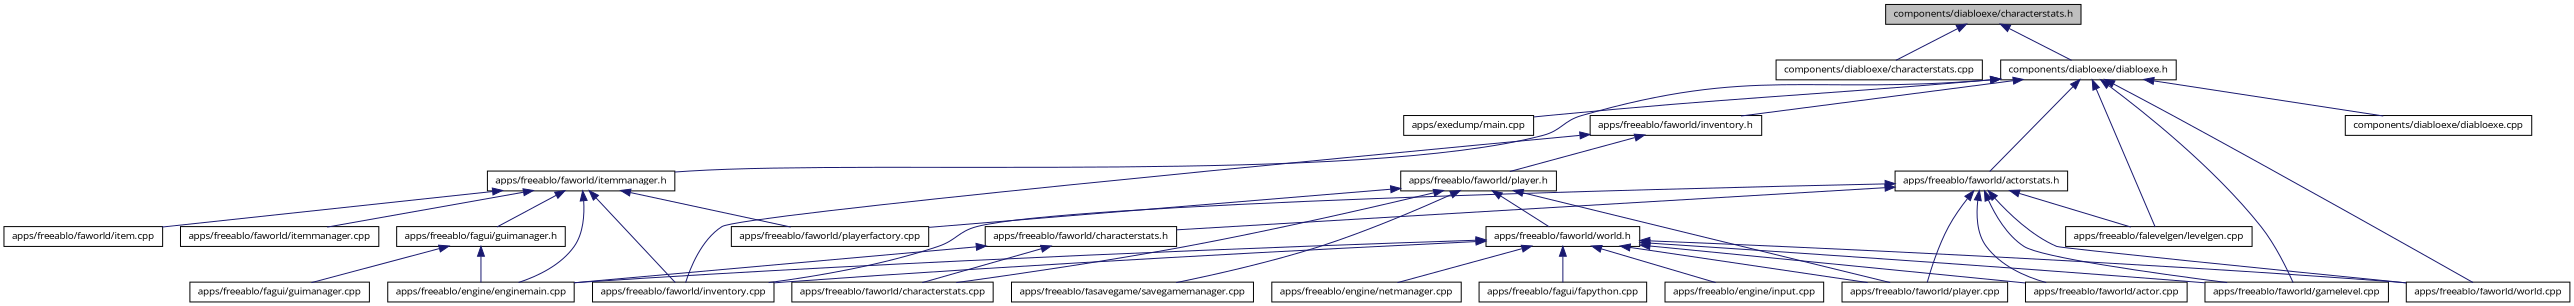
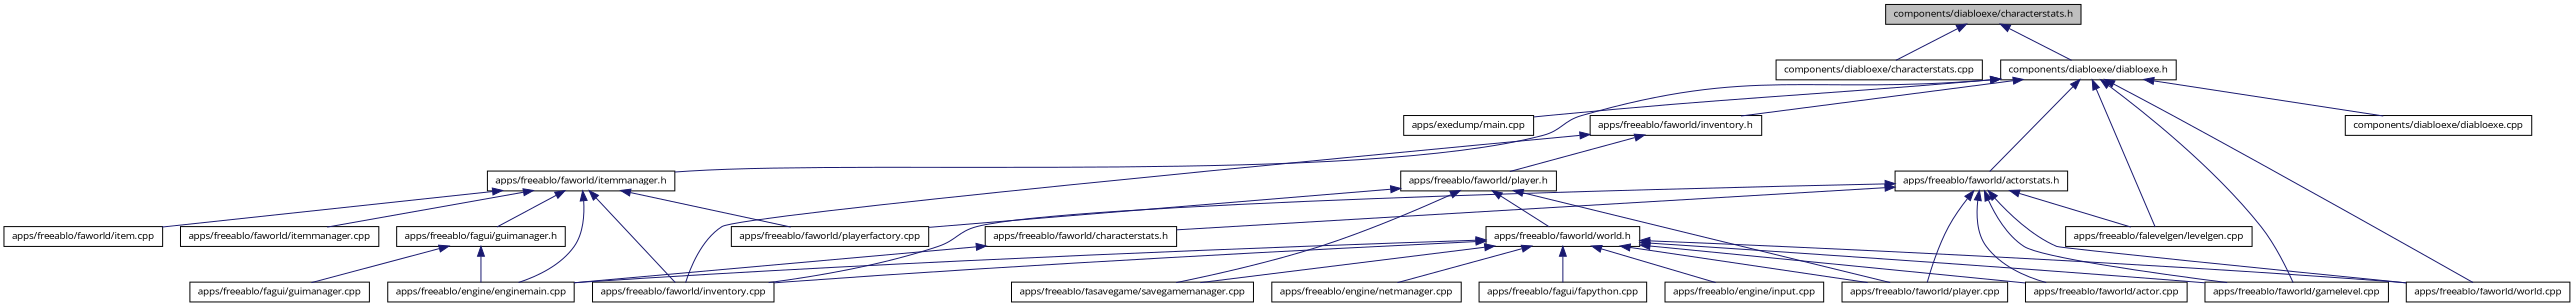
edge "apps/freeablo/fasavegame/savegamemanager.cpp" -> "apps/freeablo/faworld/world.h": added
node "apps/freeablo/faworld/characterstats.cpp": removed
